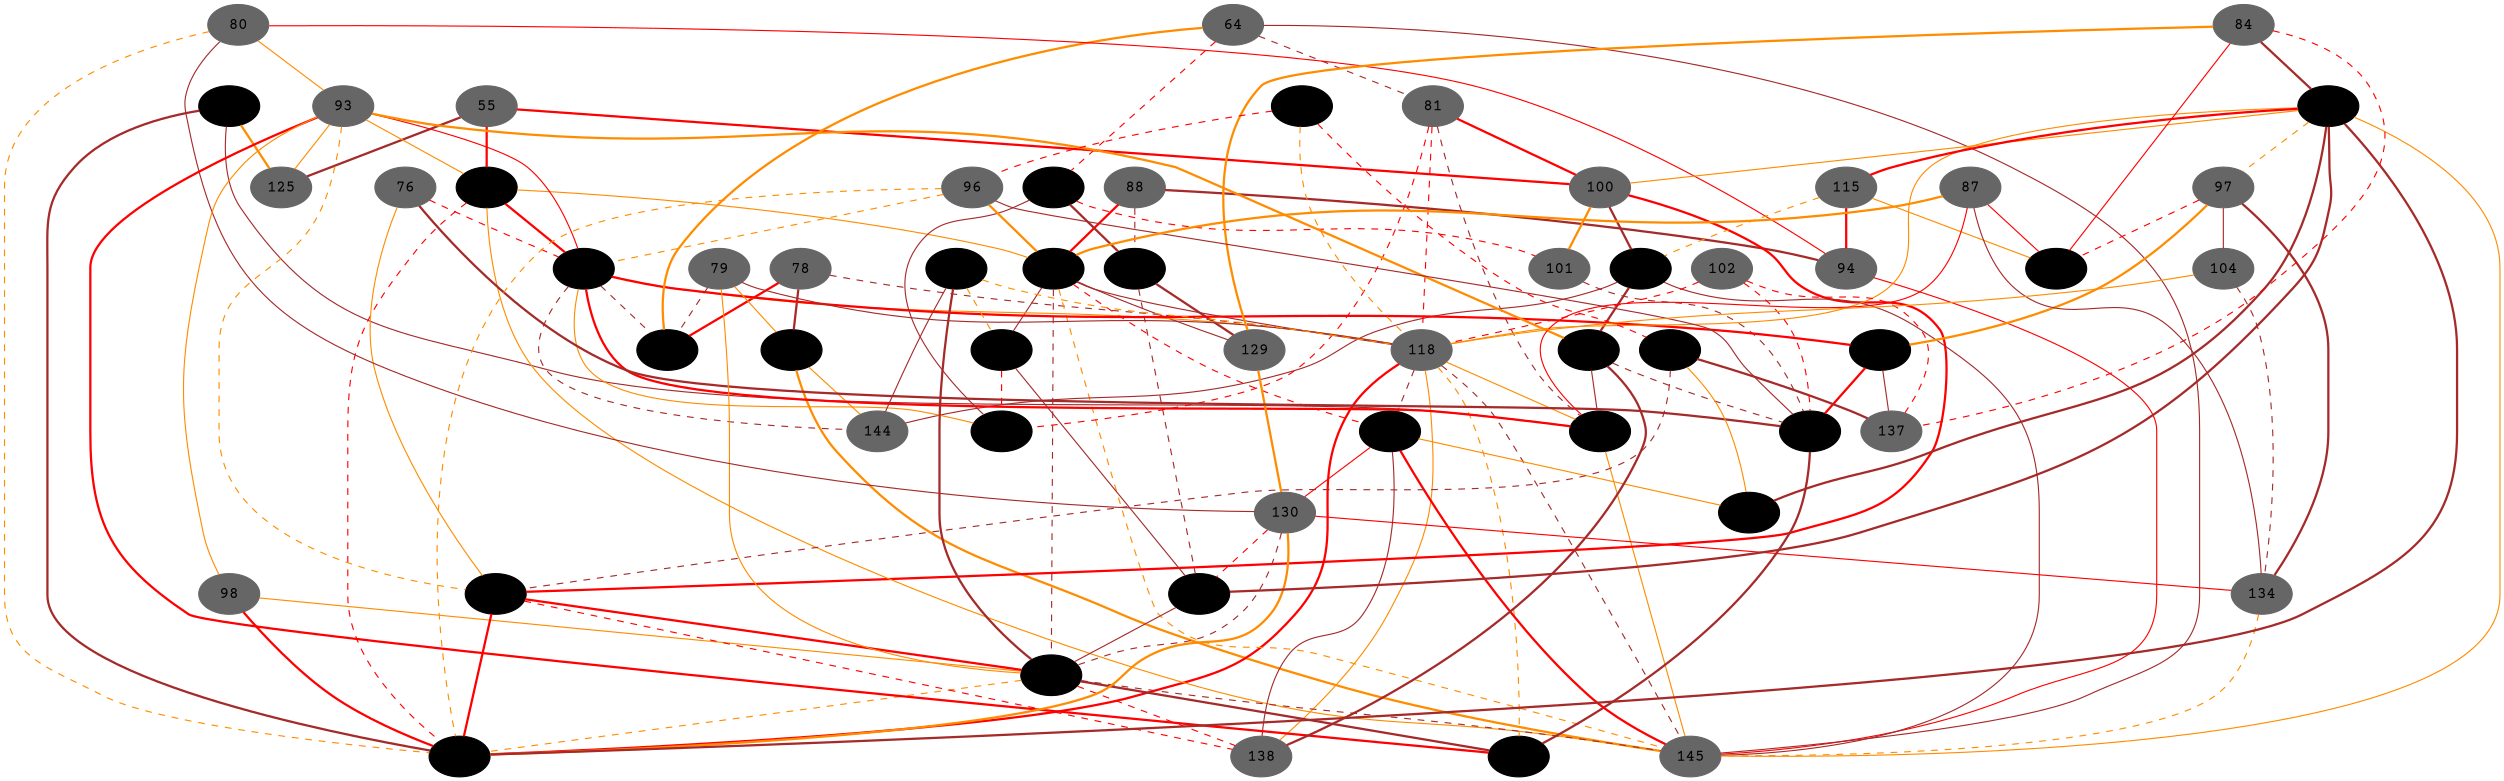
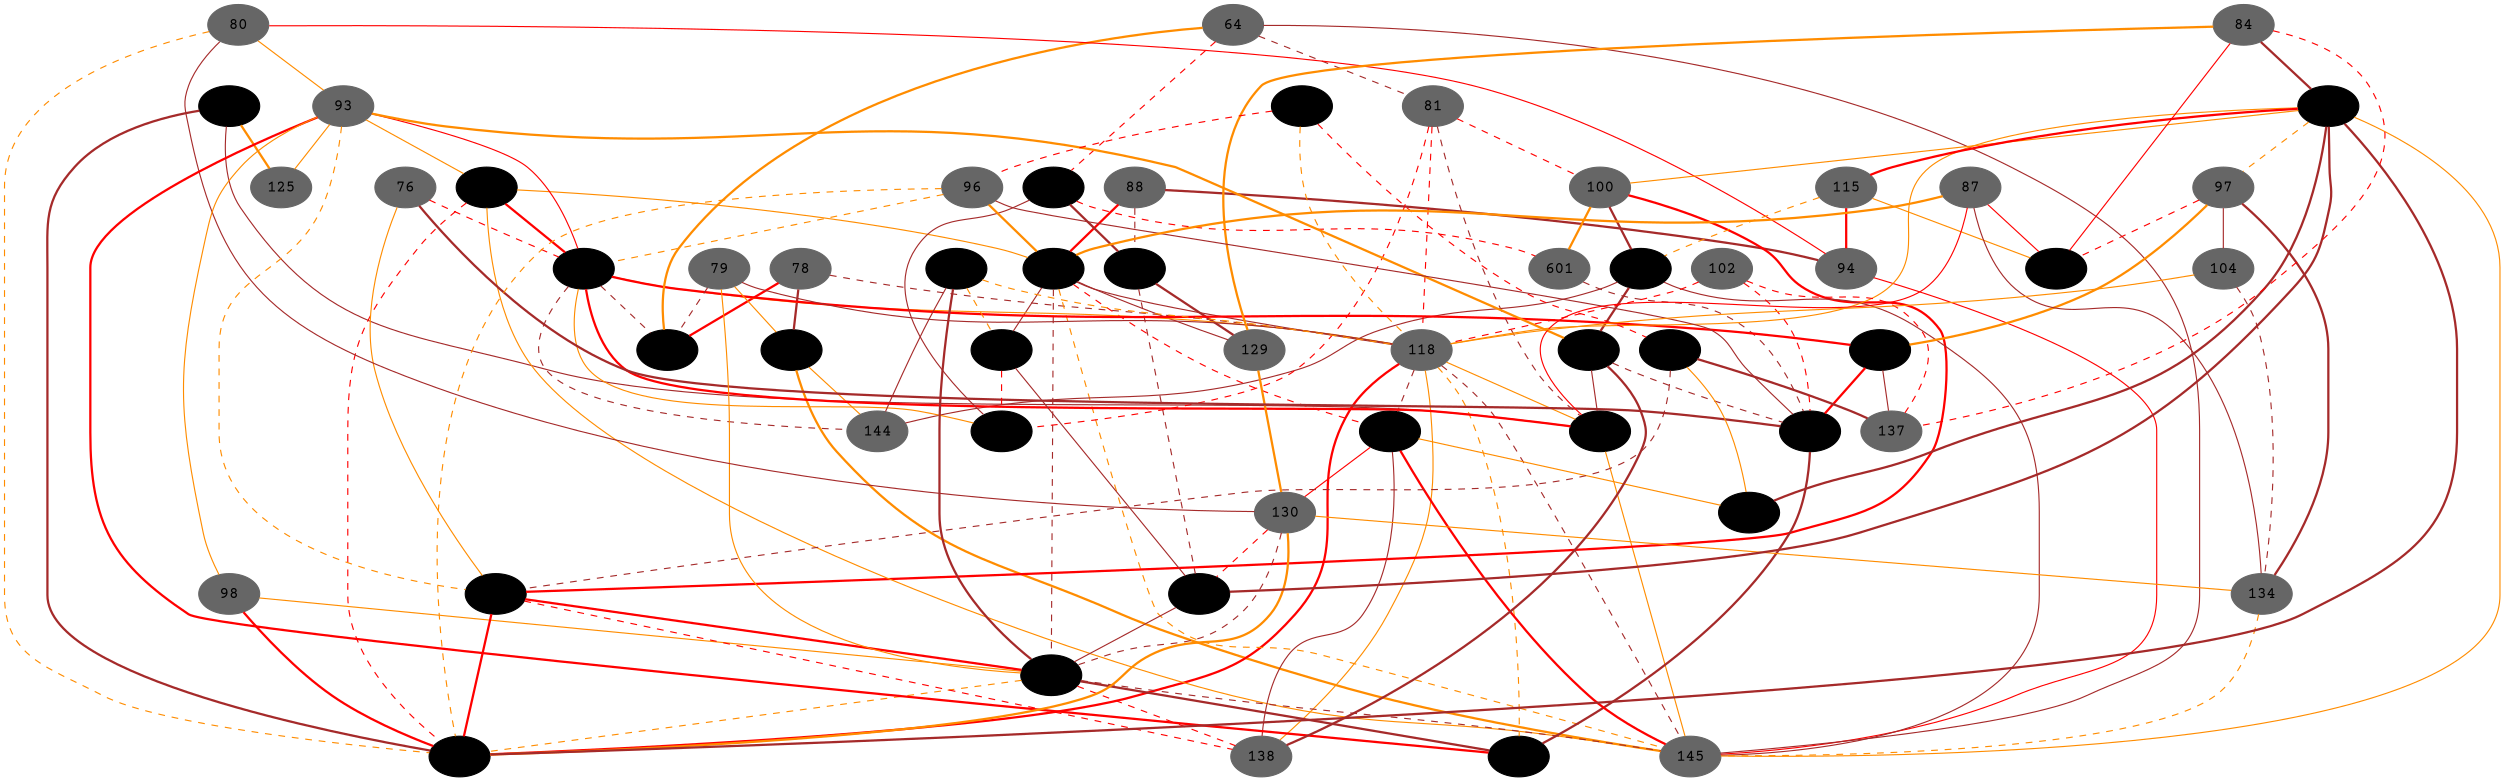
node "55": removed
edge "81" -- "100": style bold -> dashed
node "101": label "101" -> "601"
edge "130" -- "134": color red -> darkorange
